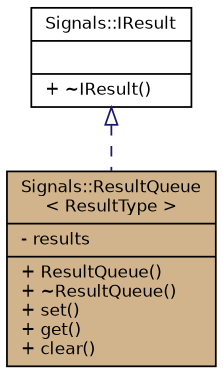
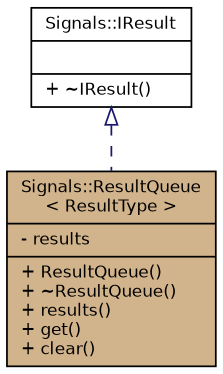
node "Signals::ResultQueue": text "+ set()" -> "+ results()"
